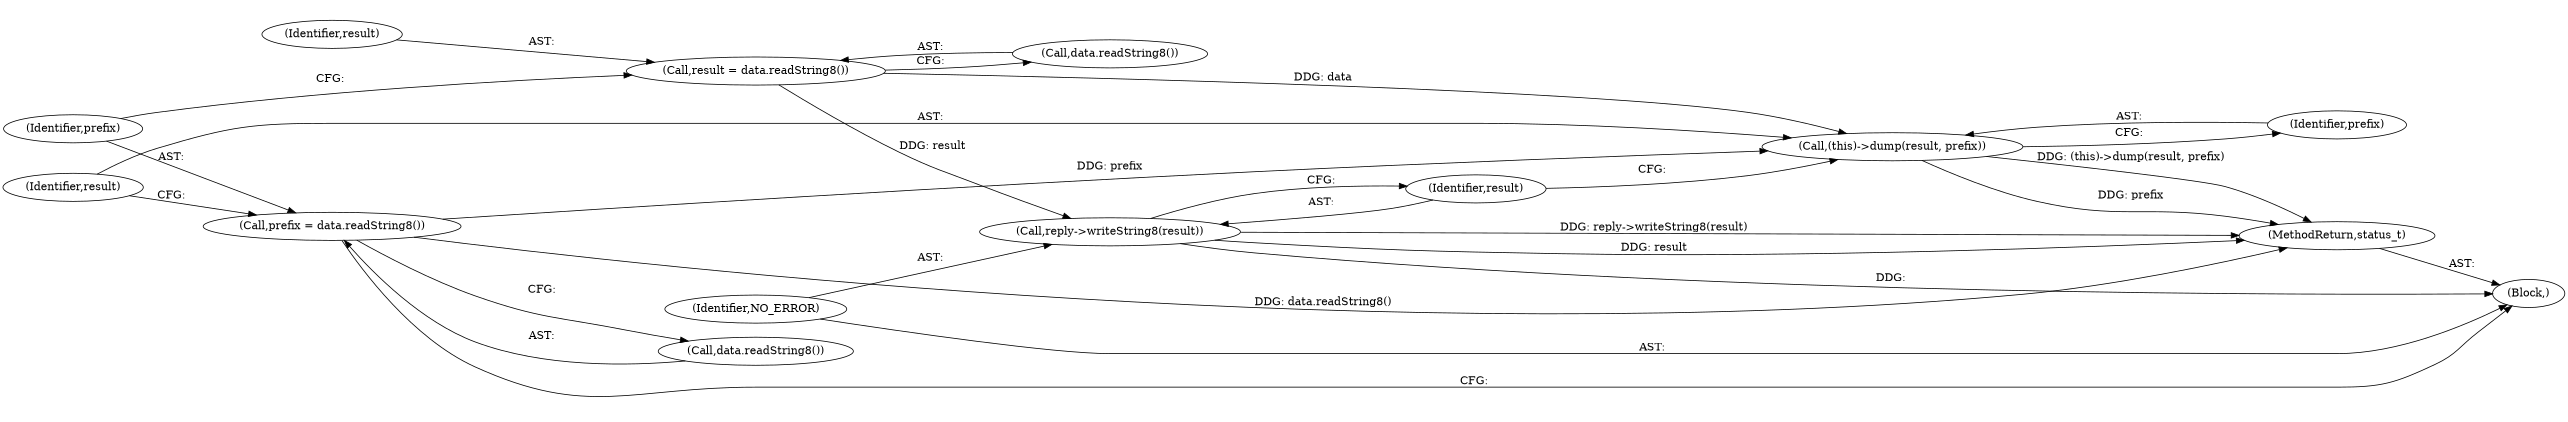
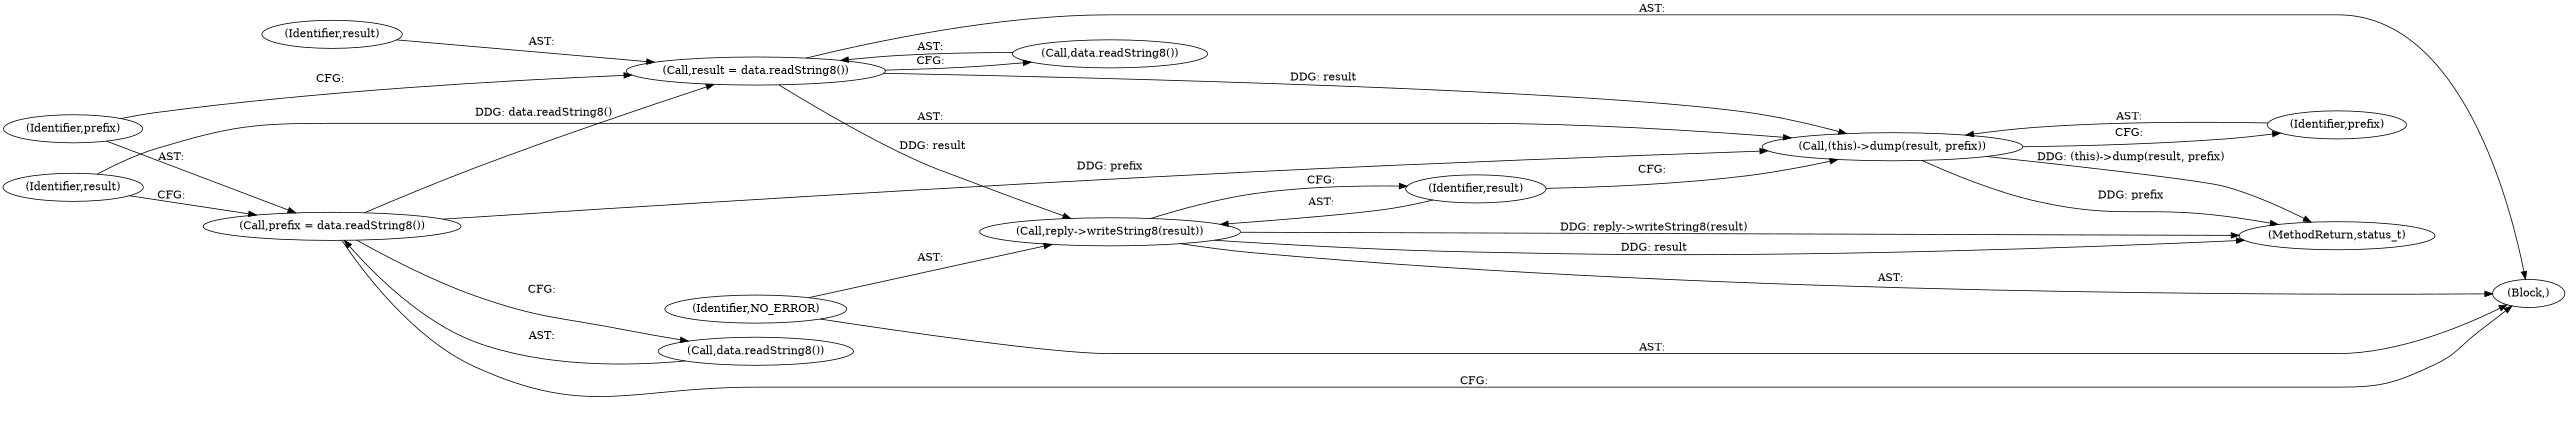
edge "(Call,result = data.readString8())" -> "(Call,(this)->dump(result, prefix))": label "DDG: data" -> "DDG: result"
edge "(MethodReturn,status_t)" -> "(Block,)": now "(Call,result = data.readString8())" -> "(Block,)"
edge "(Call,reply->writeString8(result))" -> "(Block,)": label "DDG: " -> "AST: "
edge "(Call,prefix = data.readString8())" -> "(MethodReturn,status_t)": now "(Call,prefix = data.readString8())" -> "(Call,result = data.readString8())"
